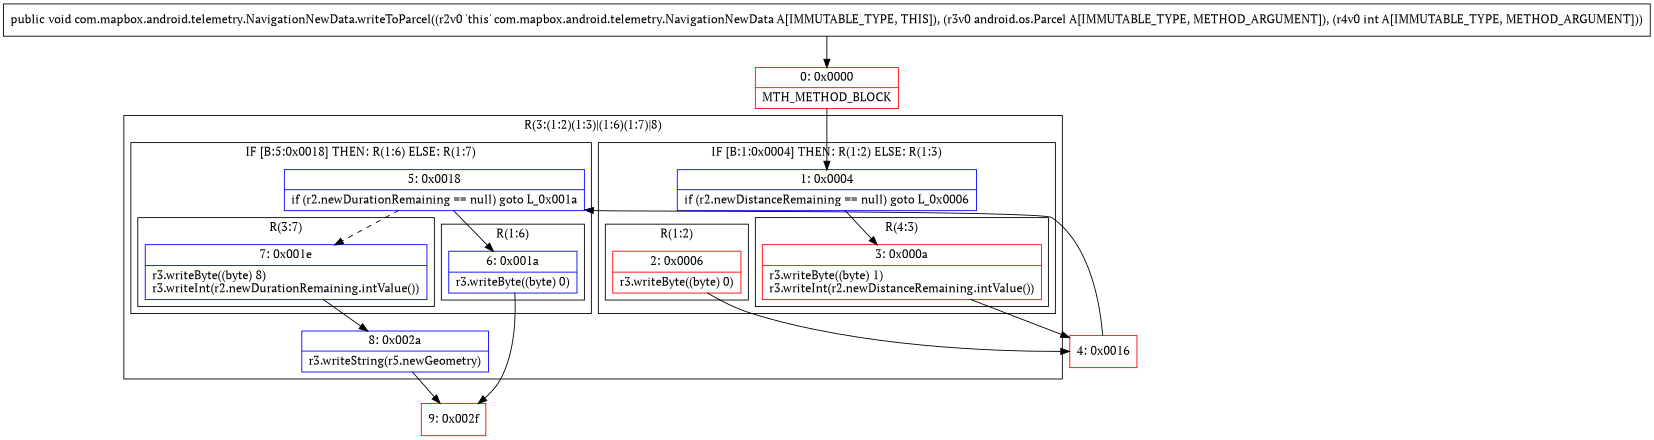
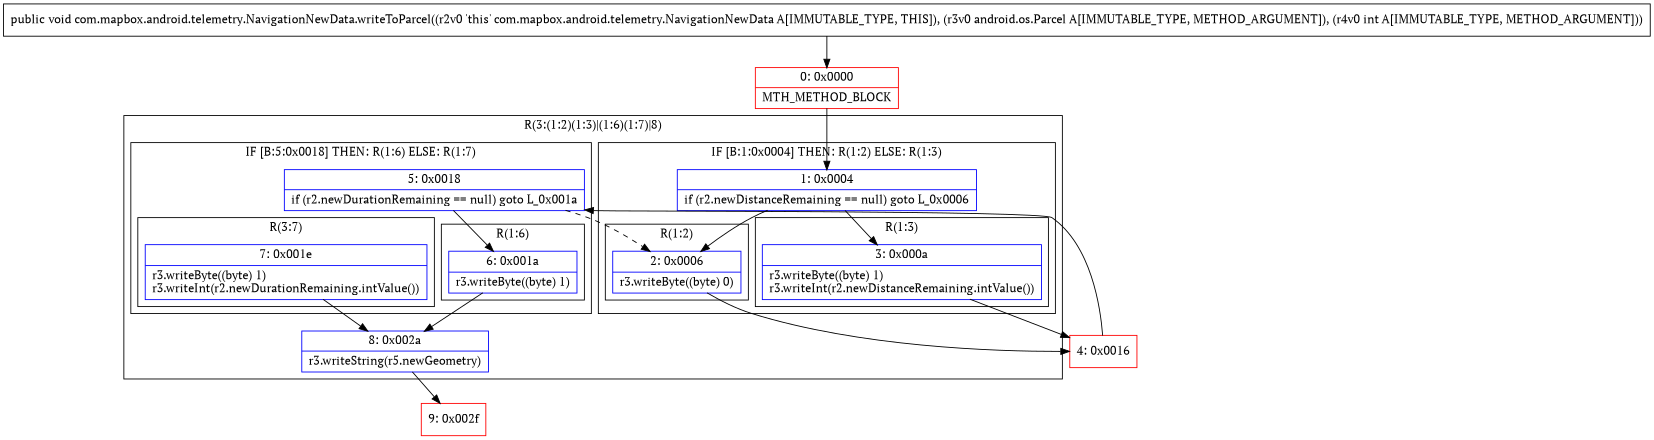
edge "5: 0x0018" -> "7: 0x001e": now "5: 0x0018" -> "2: 0x0006"
cluster "R(4:3)": label "R(4:3)" -> "R(1:3)"
edge "1: 0x0004" -> "2: 0x0006": added
node "2: 0x0006": color red -> blue
node "3: 0x000a": color red -> blue
node "7: 0x001e": text "r3.writeByte((byte) 8)" -> "r3.writeByte((byte) 1)"
node "6: 0x001a": text "r3.writeByte((byte) 0)" -> "r3.writeByte((byte) 1)"
edge "6: 0x001a" -> "9: 0x002f": now "6: 0x001a" -> "8: 0x002a"
